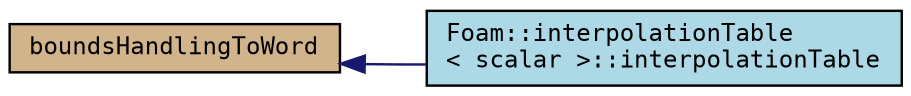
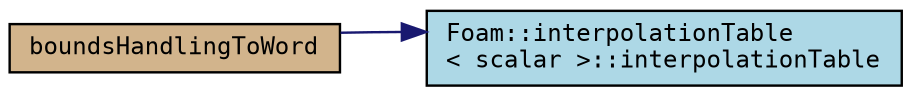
edge "Foam::interpolationTable < scalar >::interpolationTable" -> "boundsHandlingToWord": reversed
